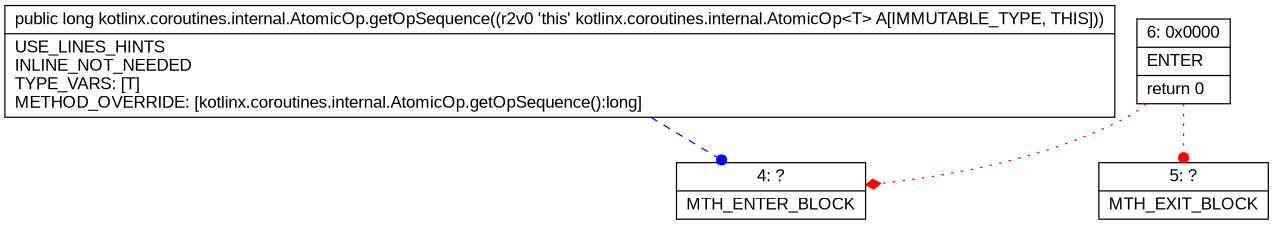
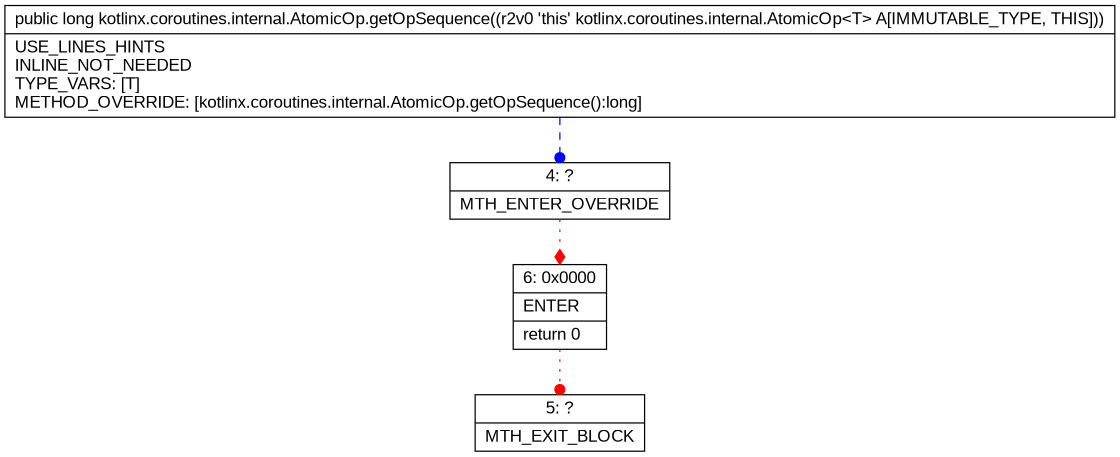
edge "6: 0x0000" -> "4: ?": reversed
node "4: ?": text "MTH_ENTER_BLOCK" -> "MTH_ENTER_OVERRIDE"
